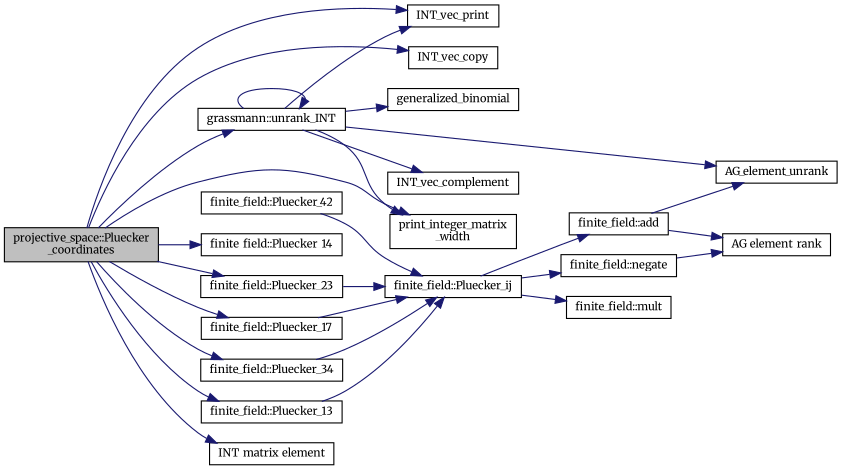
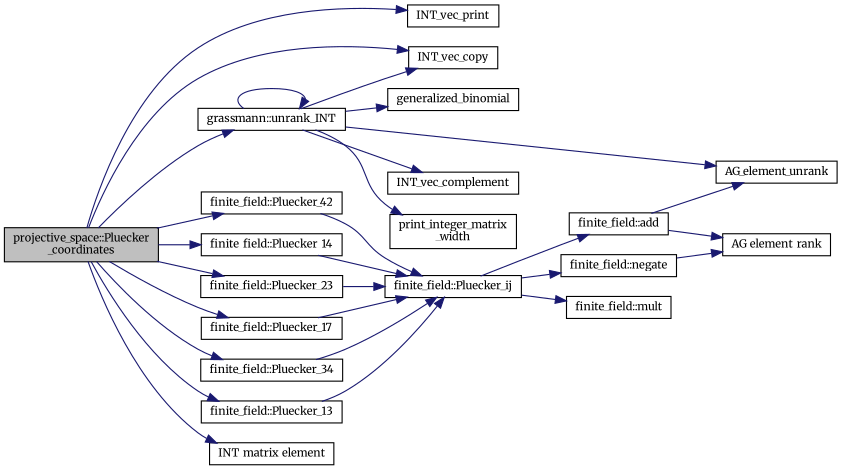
edge "grassmann::unrank_INT" -> "INT_vec_print": now "grassmann::unrank_INT" -> "INT_vec_copy"
edge "projective_space::Pluecker _coordinates" -> "print_integer_matrix _width": now "projective_space::Pluecker _coordinates" -> "finite_field::Pluecker_42"
edge "finite_field::Pluecker_14" -> "finite_field::Pluecker_ij": added
